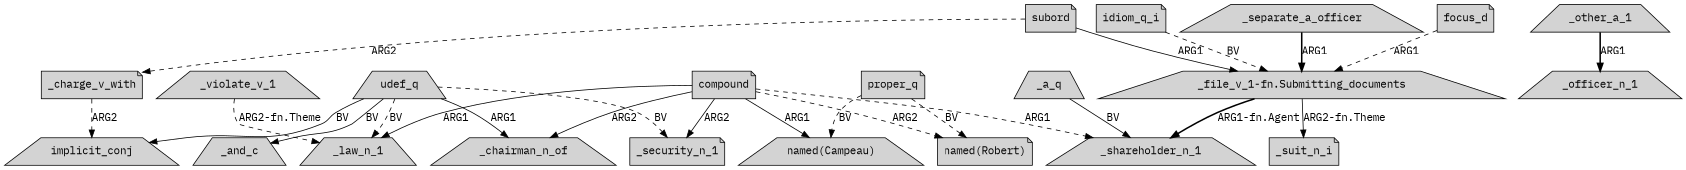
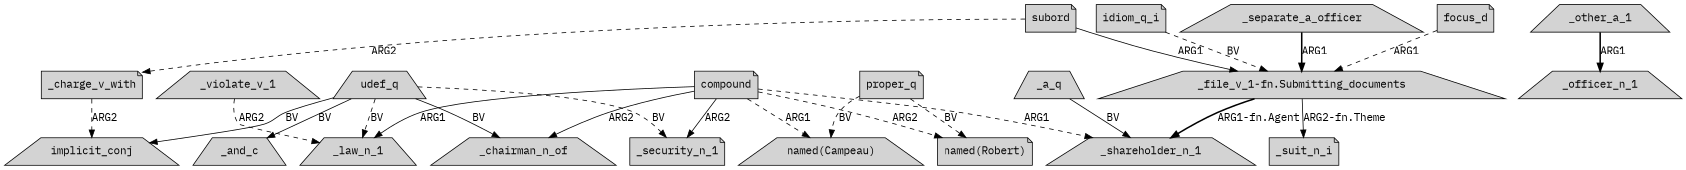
edge "compound" -> "named(Campeau)": style solid -> dashed
edge "_violate_v_1" -> "_law_n_1": label "ARG2-fn.Theme" -> "ARG2"
edge "udef_q" -> "_chairman_n_of": label "ARG1" -> "BV"
